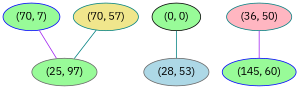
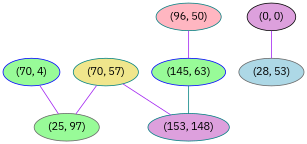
node "(70, 7)": label "(70, 7)" -> "(70, 4)"
node "(0, 0)": fillcolor palegreen -> plum
node "(36, 50)": label "(36, 50)" -> "(96, 50)"
edge "(70, 57)" -- "(25, 97)": color teal -> purple
edge "(0, 0)" -- "(28, 53)": color teal -> purple
node "(145, 60)": label "(145, 60)" -> "(145, 63)"
node "(153, 148)": added
